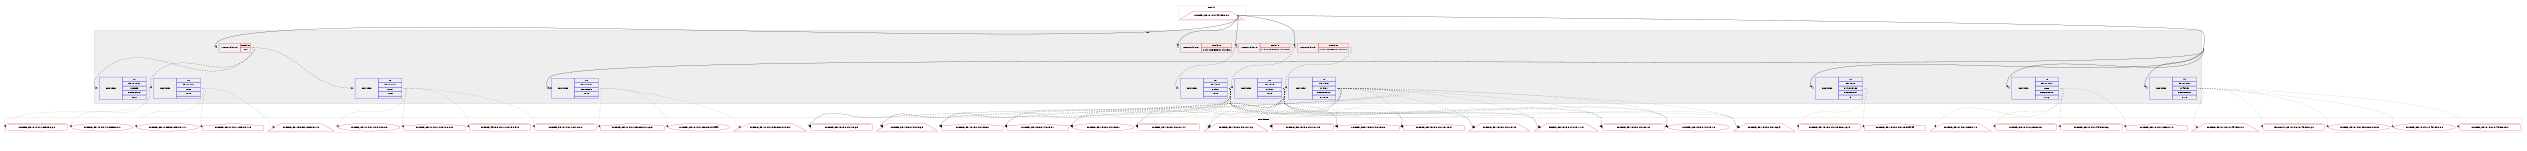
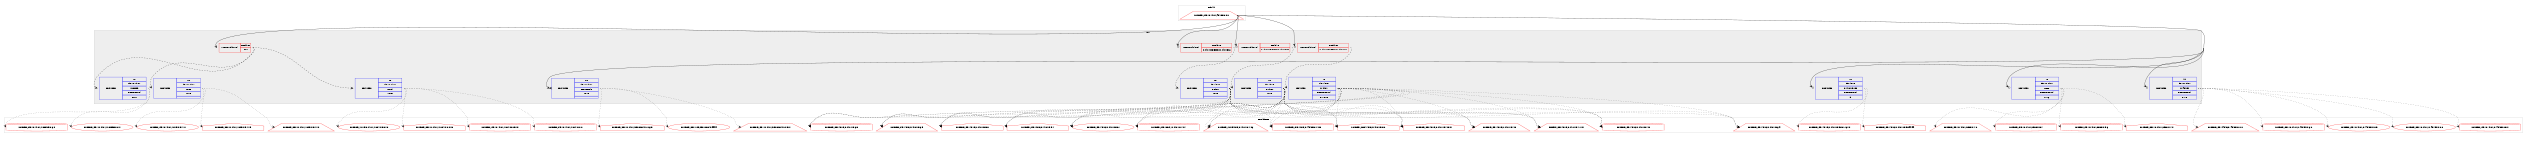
node "portage://dev-mccabe/nose-1.3.7-r4": label "portage://dev-mccabe/nose-1.3.7-r4" -> "portage://dev-python/nose-1.3.7-r4"
node "portage://dev-targets/nose-1.3.7-r1": label "portage://dev-targets/nose-1.3.7-r1" -> "portage://dev-python/nose-1.3.7-r1"
node "portage://dev-python/mock-1.3.0-r2": label "portage://dev-python/mock-1.3.0-r2" -> "portage://none-python/mock-1.3.0-r2"
node "portage://flake-python/mock-3.0.5-r1": label "portage://flake-python/mock-3.0.5-r1" -> "portage://dev-python/mock-3.0.5-r1"
node "portage://dev-python/setuptools-9999": label "portage://dev-python/setuptools-9999" -> "portage://dev-use/setuptools-9999"
node "portage://dev-lang/python-2.7.17": label "portage://dev-lang/python-2.7.17" -> "portage://dev-pack/python-2.7.17"
node "portage://dev-lang/python-2.7.16": label "portage://dev-lang/python-2.7.16" -> "portage://nose-lang/python-2.7.16"
node "portage://dev-lang/python-2.7.15": label "portage://dev-lang/python-2.7.15" -> "portage://dev-lang/pyflakes-2.7.15"
node "portage://dev-lang/python-3.7.2": removed
node "portage://dev-python/flake8-1.5.6": label "portage://dev-python/flake8-1.5.6" -> "portage://dev-python/pep8-1.5.6"
node "portage://dev-python/pyflakes-2.0.0": label "portage://dev-python/pyflakes-2.0.0" -> "portage://dev-flake/pyflakes-2.0.0"
node "setuptools://dev-python/pyflakes-1.6.0": label "setuptools://dev-python/pyflakes-1.6.0" -> "portage://dev-python/pyflakes-1.6.0"
node "portage://dev-python/setuptools-1.2.3": label "portage://dev-python/setuptools-1.2.3" -> "portage://dev-python/pyflakes-1.2.3"
